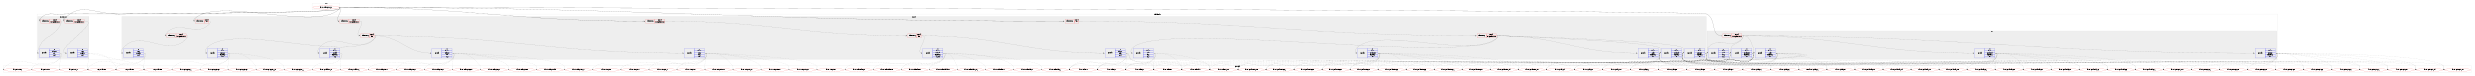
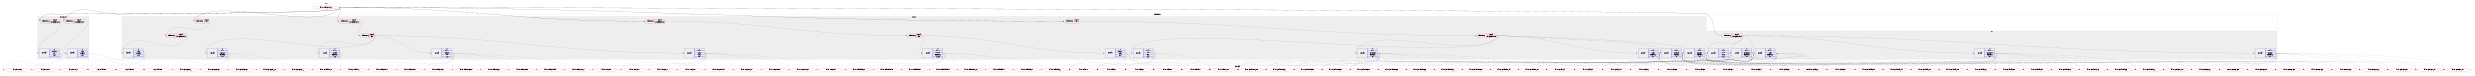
node "dev-ruby/actionpack-5.1.3": label "dev-ruby/actionpack-5.1.3" -> "lang-ruby/actionpack-5.1.3"
